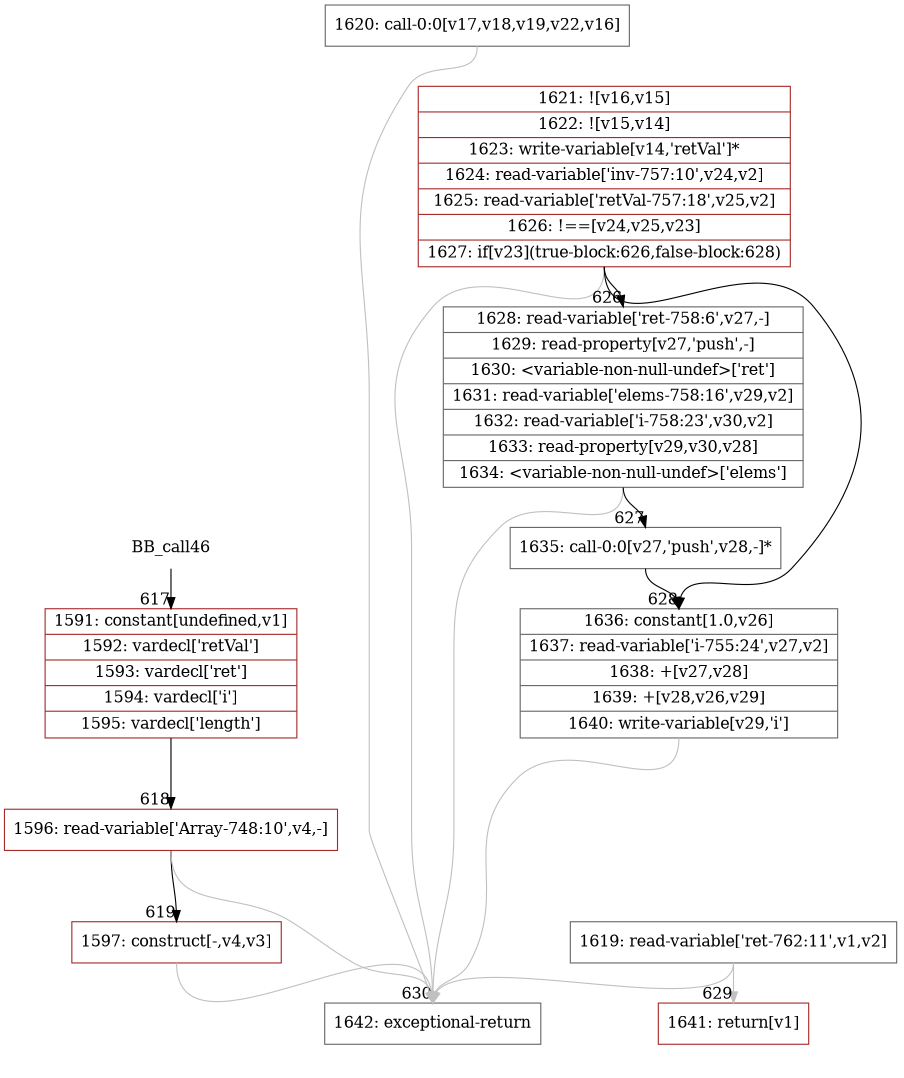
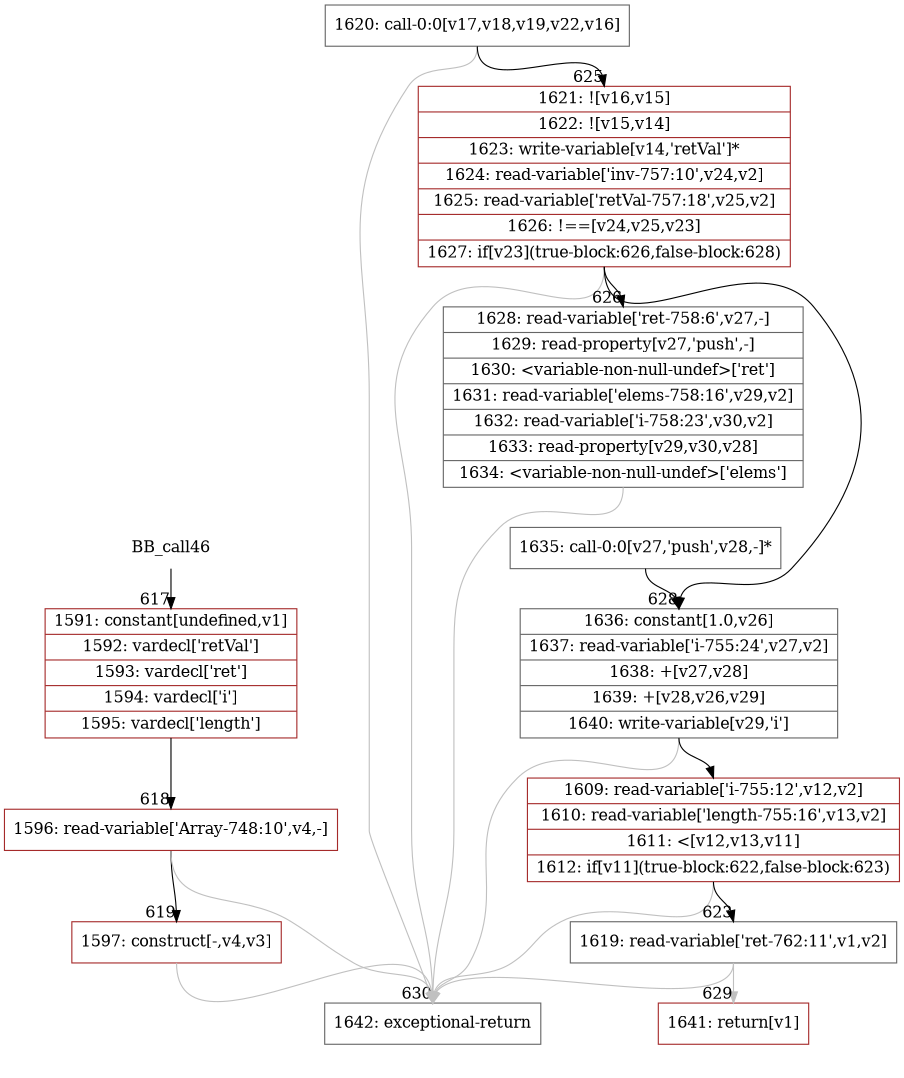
edge "1620: call-0:0[v17,v18,v19,v22,v16]" -> "1621: ![v16,v15]": added
edge "1628: read-variable['ret-758:6',v27,-]" -> "1635: call-0:0[v27,'push',v28,-]*": removed
node "1609: read-variable['i-755:12',v12,v2]": added
